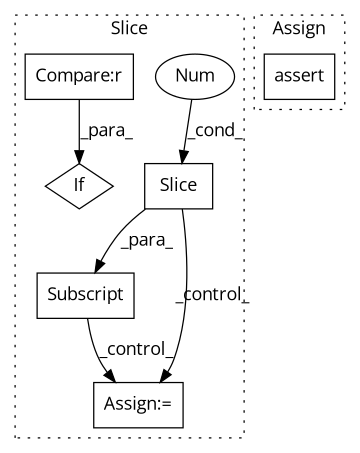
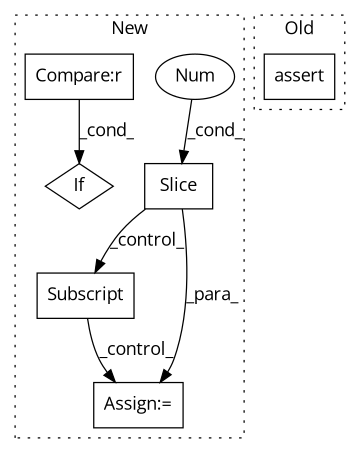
cluster "Slice": label "Slice" -> "New"
cluster "Assign": label "Assign" -> "Old"
edge "Compare:r" -> "If": label "_para_" -> "_cond_"
edge "Slice" -> "Subscript": label "_para_" -> "_control_"
edge "Slice" -> "Assign:=": label "_control_" -> "_para_"
